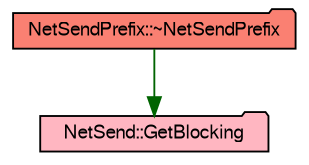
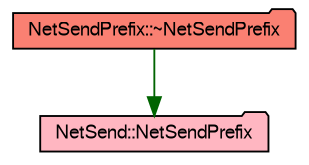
node "NetSend::GetBlocking": label "NetSend::GetBlocking" -> "NetSend::NetSendPrefix"
